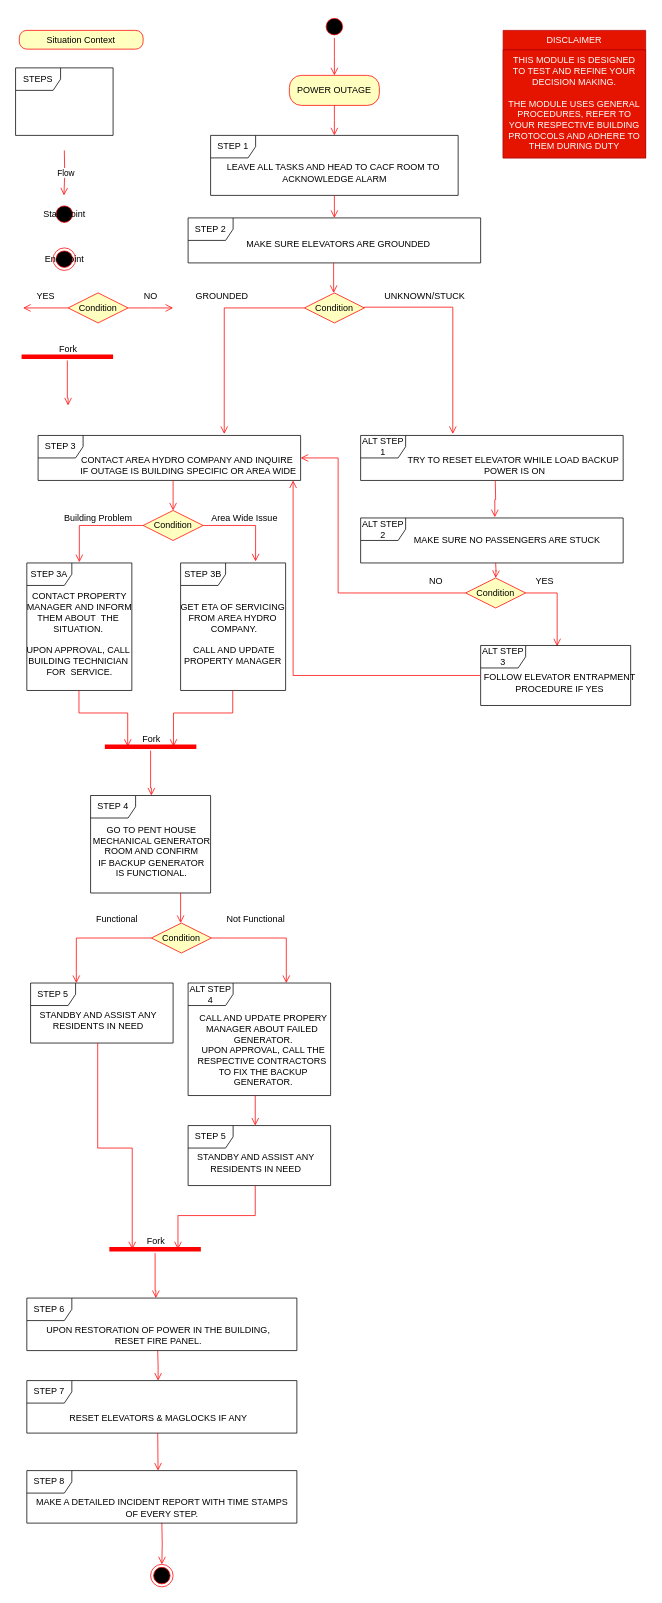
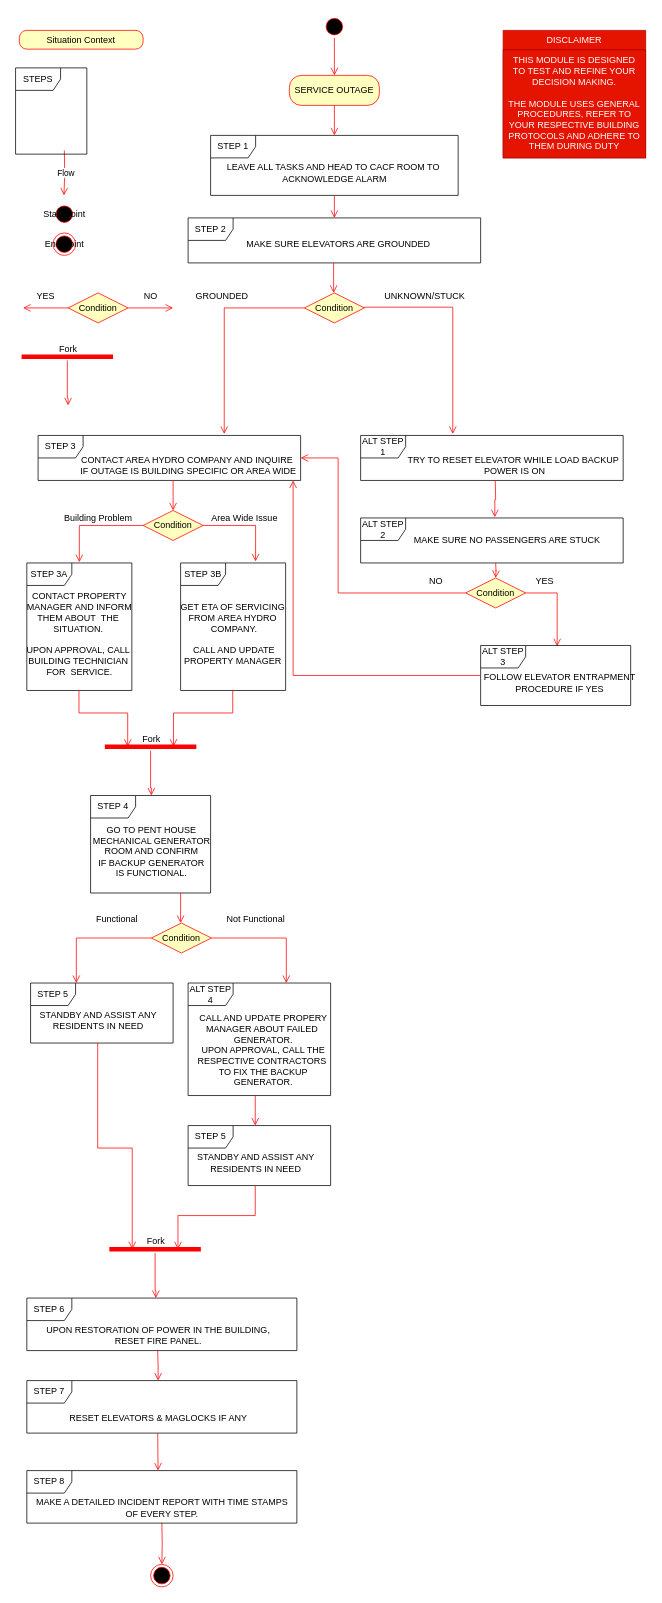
node "POWER OUTAGE": label "POWER OUTAGE" -> "SERVICE OUTAGE"
node "STEPS": size 98x68 -> 71x86
node "End Point": moved (64, 259) -> (64, 244)
